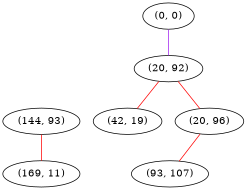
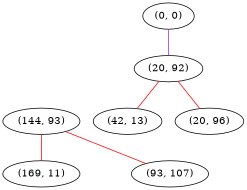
node "(42, 19)": label "(42, 19)" -> "(42, 13)"
edge "(20, 96)" -- "(93, 107)": now "(144, 93)" -- "(93, 107)"
